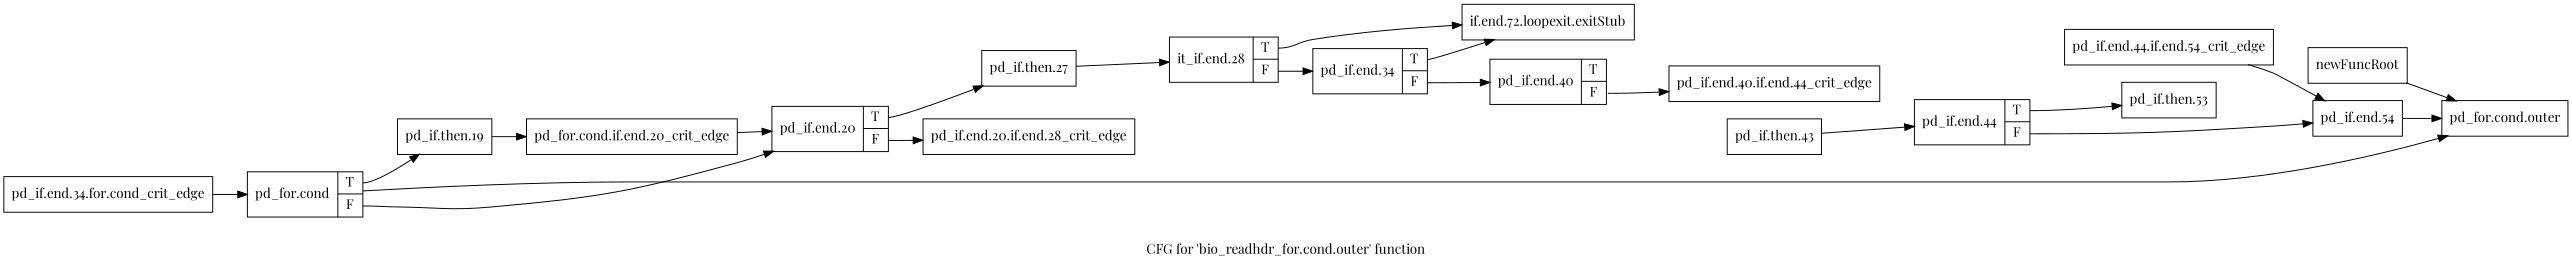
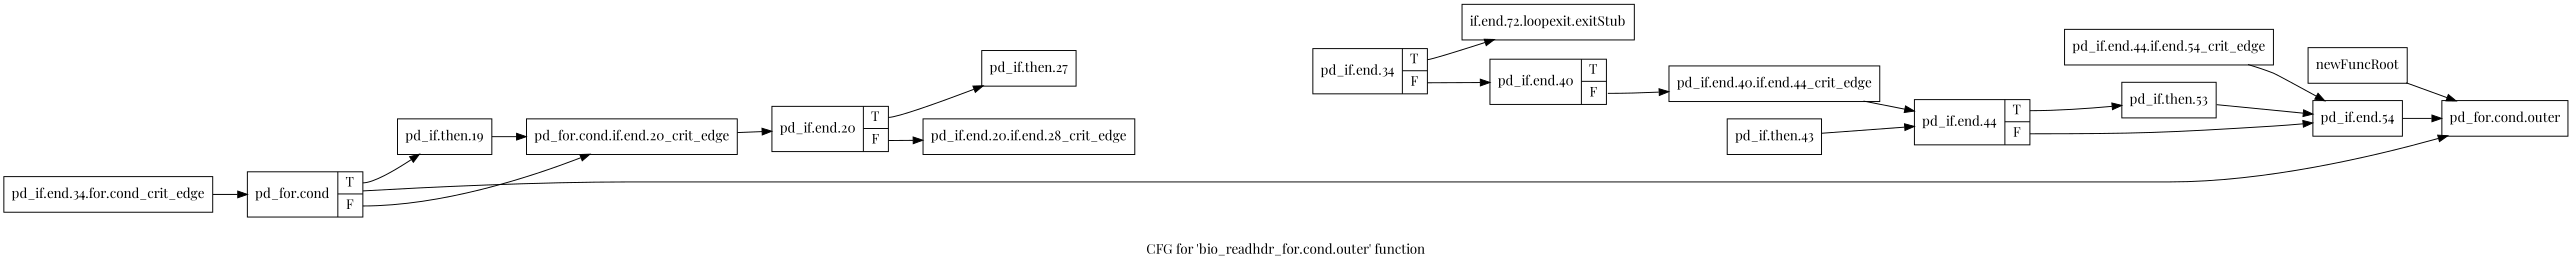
node "it_if.end.28": removed
edge "pd_if.end.40.if.end.44_crit_edge" -> "pd_if.end.44": added
edge "pd_if.then.53" -> "pd_if.end.54": added
edge "pd_for.cond" -> "pd_if.end.20": now "pd_for.cond" -> "pd_for.cond.if.end.20_crit_edge"
